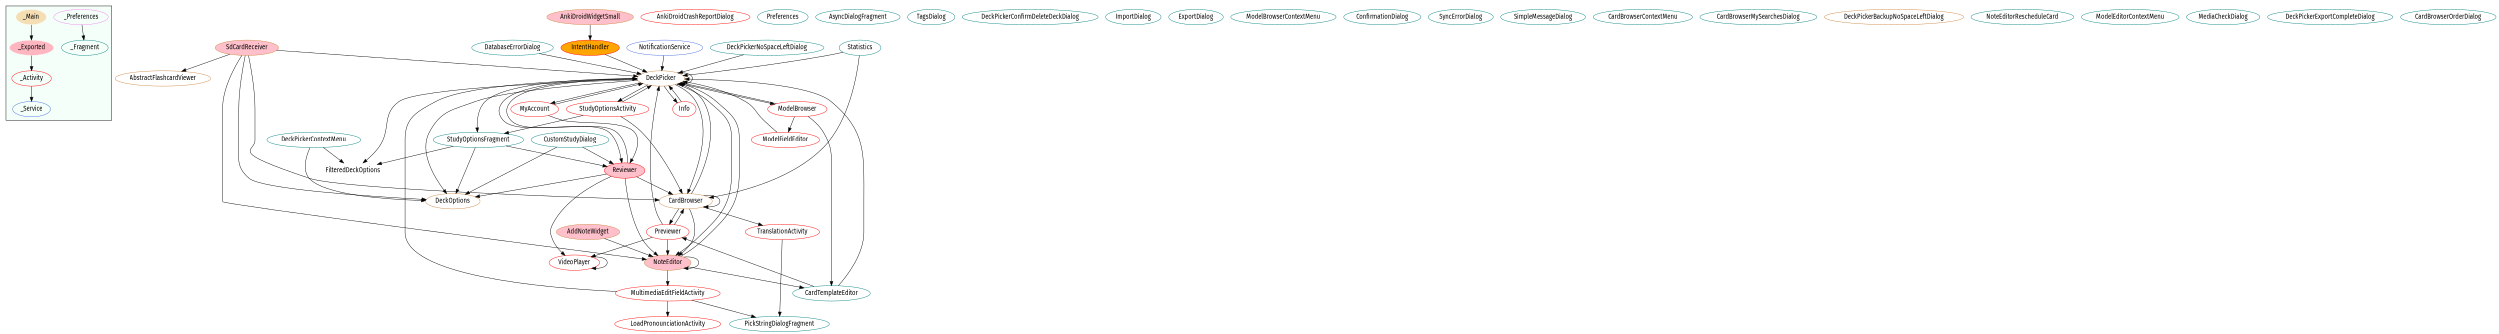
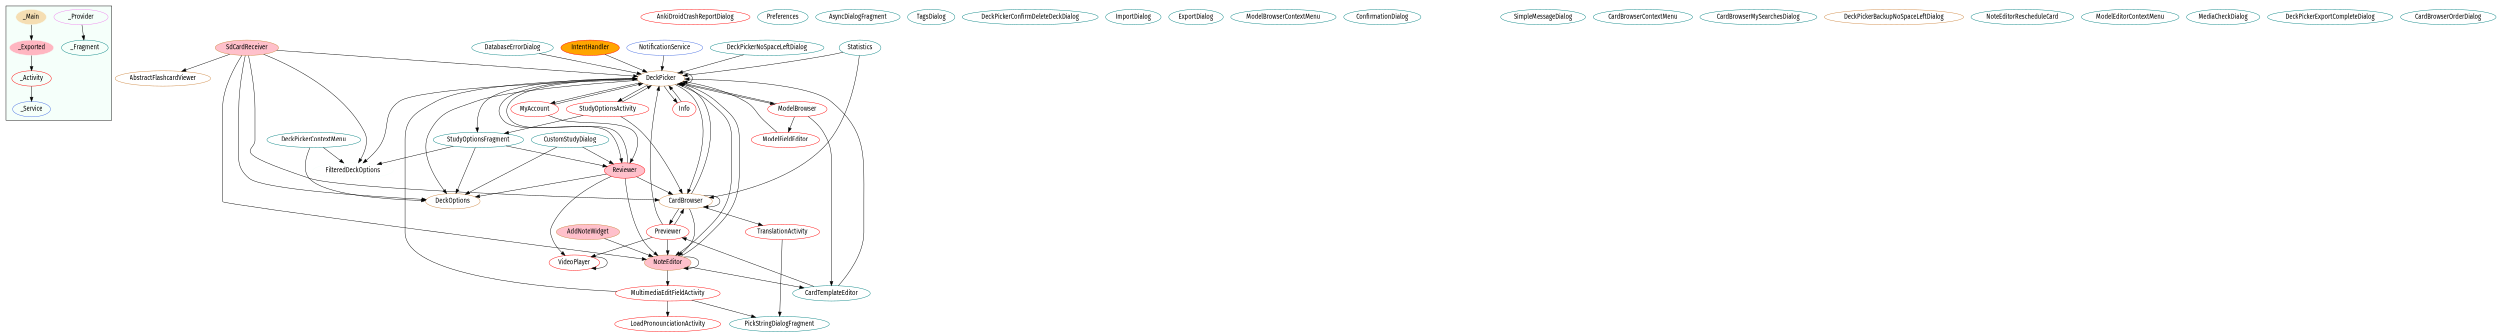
node "_Preferences": label "_Preferences" -> "_Provider"
node "AnkiDroidWidgetSmall": removed
node "SyncErrorDialog": removed
edge "SdCardReceiver" -> "FilteredDeckOptions": added
